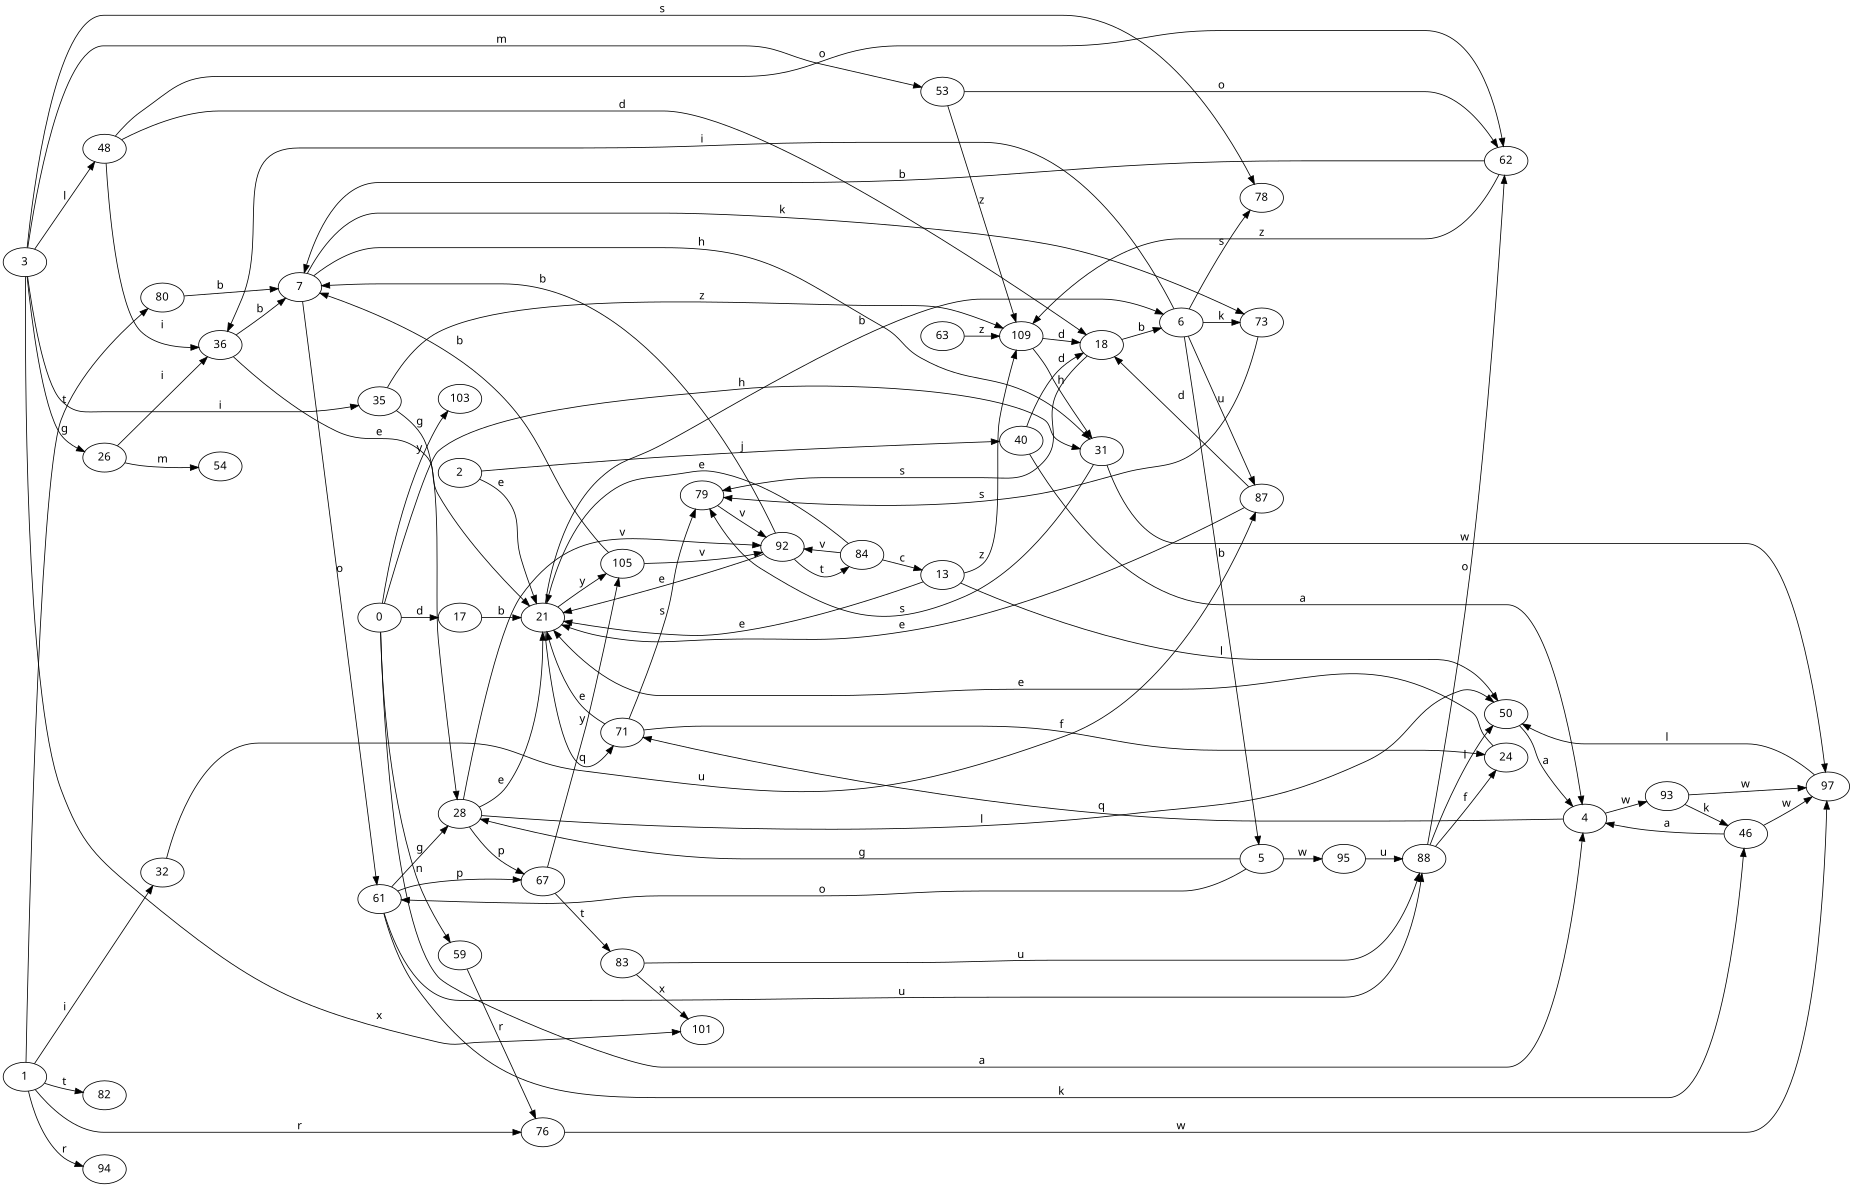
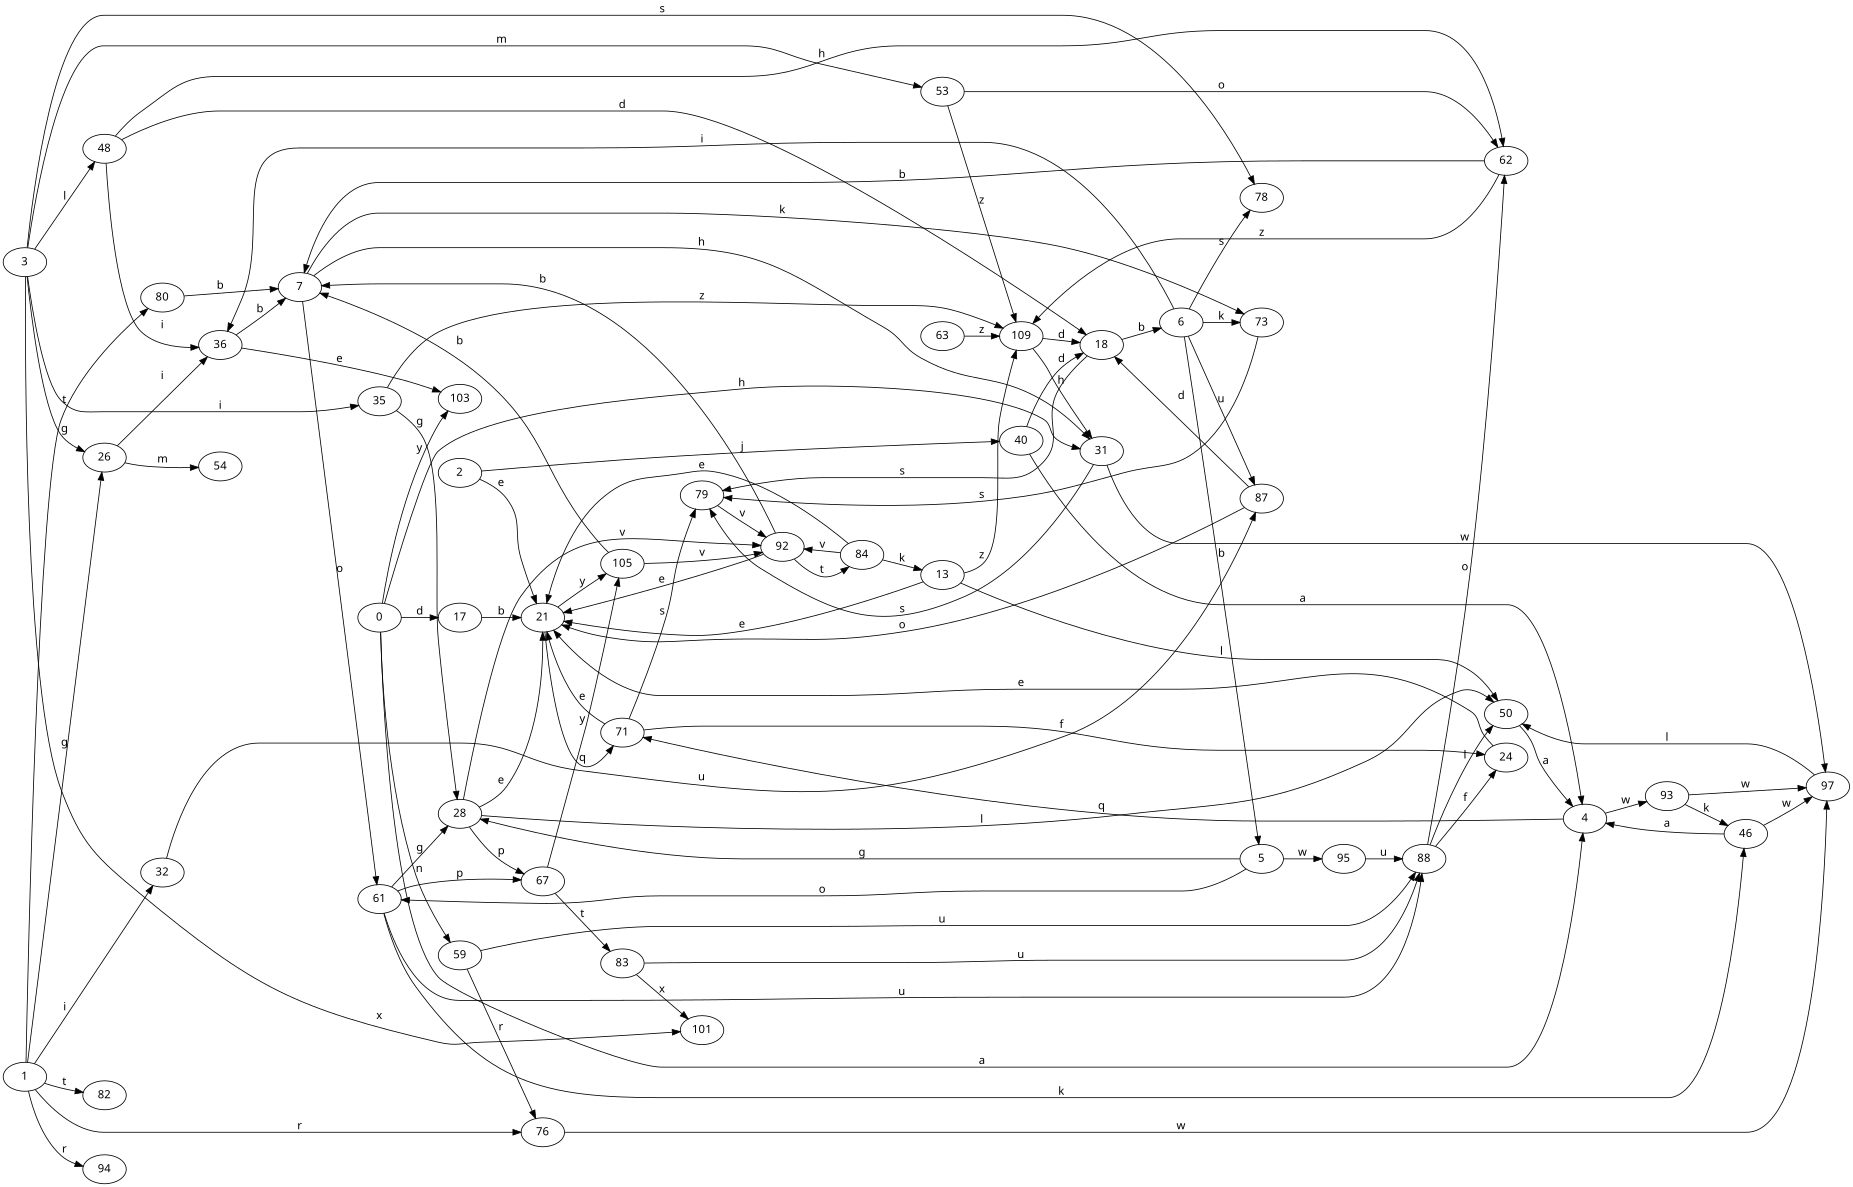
edge "48" -> "62": label "o" -> "h"
edge "21" -> "6": removed, label "b"
edge "36" -> "21": now "36" -> "103"
edge "84" -> "13": label "c" -> "k"
edge "87" -> "21": label "e" -> "o"
edge "1" -> "26": added, label "g"
edge "59" -> "88": added, label "u"
